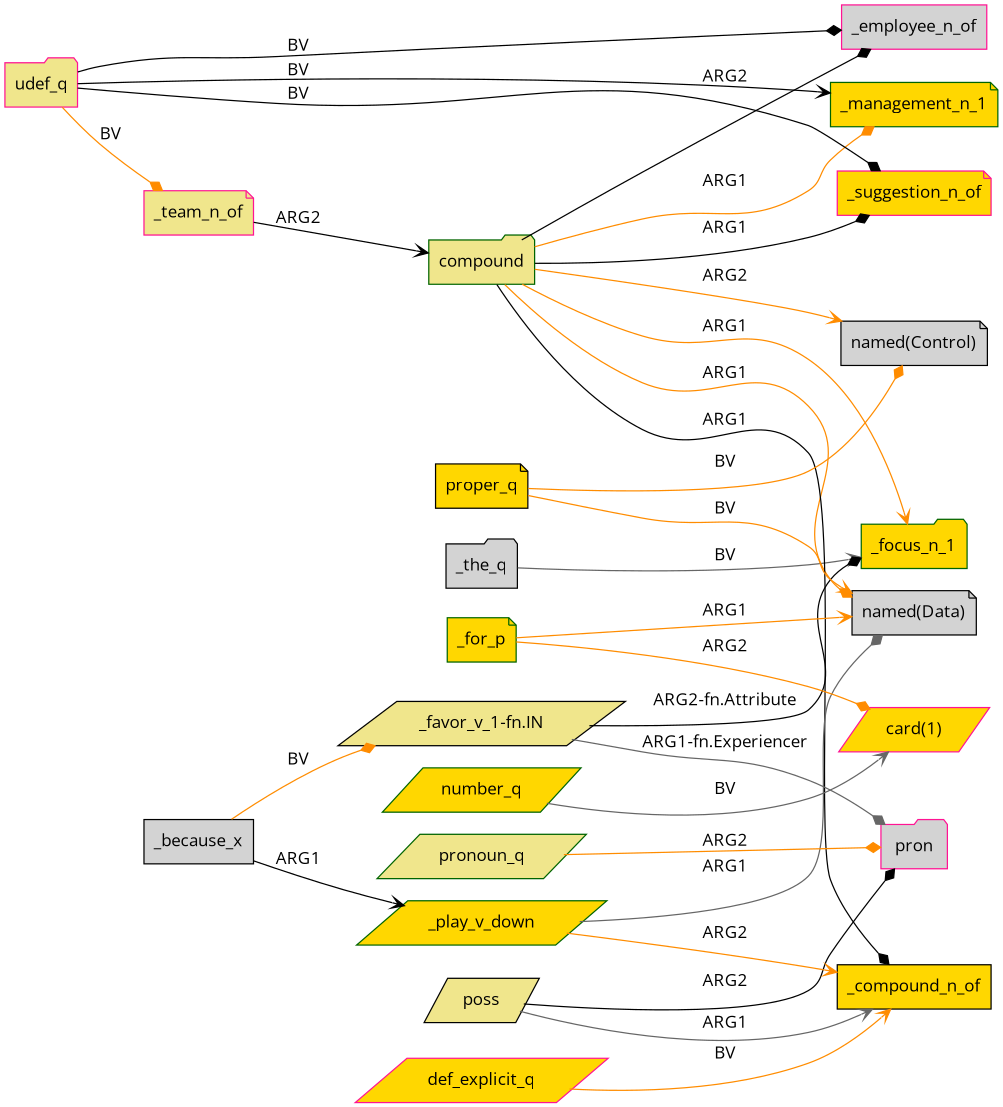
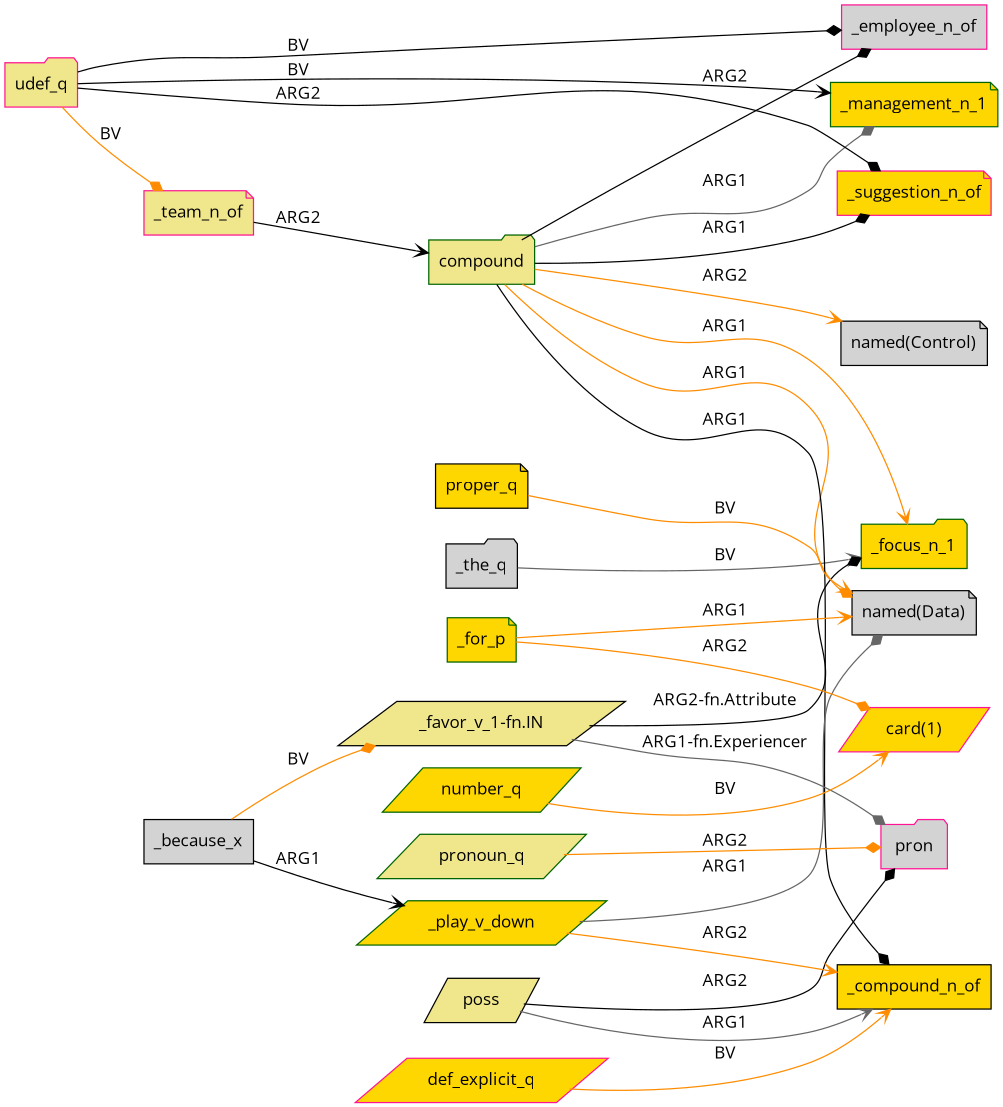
edge "udef_q" -> "_suggestion_n_of": label "BV" -> "ARG2"
edge "compound" -> "_management_n_1": color darkorange -> gray40
edge "proper_q" -> "named(Control)": removed, label "BV"
edge "number_q" -> "card(1)": color gray40 -> darkorange
